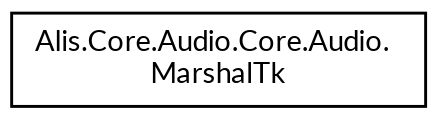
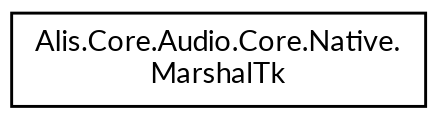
node "Alis.Core.Audio.Core.Audio. MarshalTk": label "Alis.Core.Audio.Core.Audio. MarshalTk" -> "Alis.Core.Audio.Core.Native. MarshalTk"
